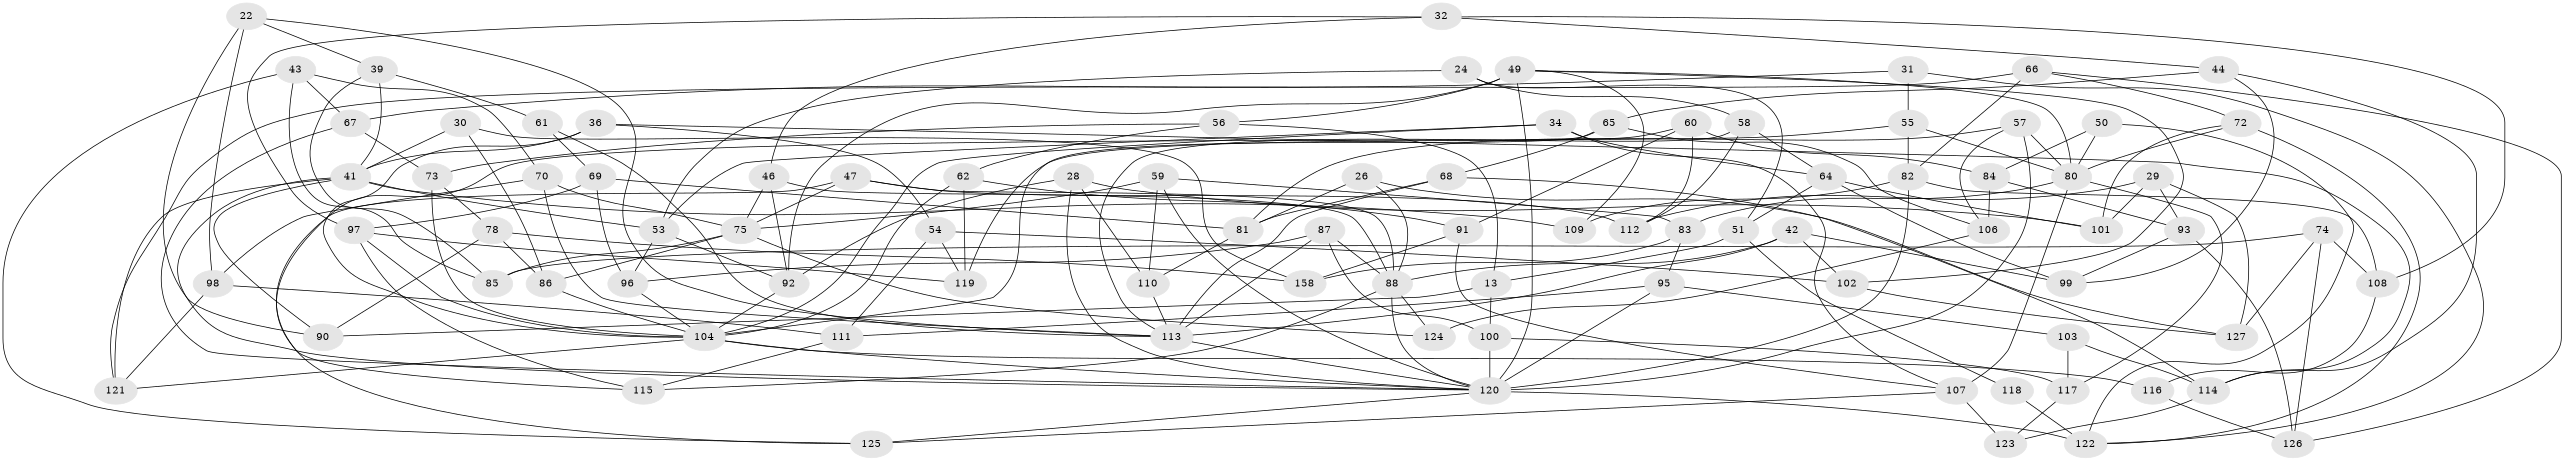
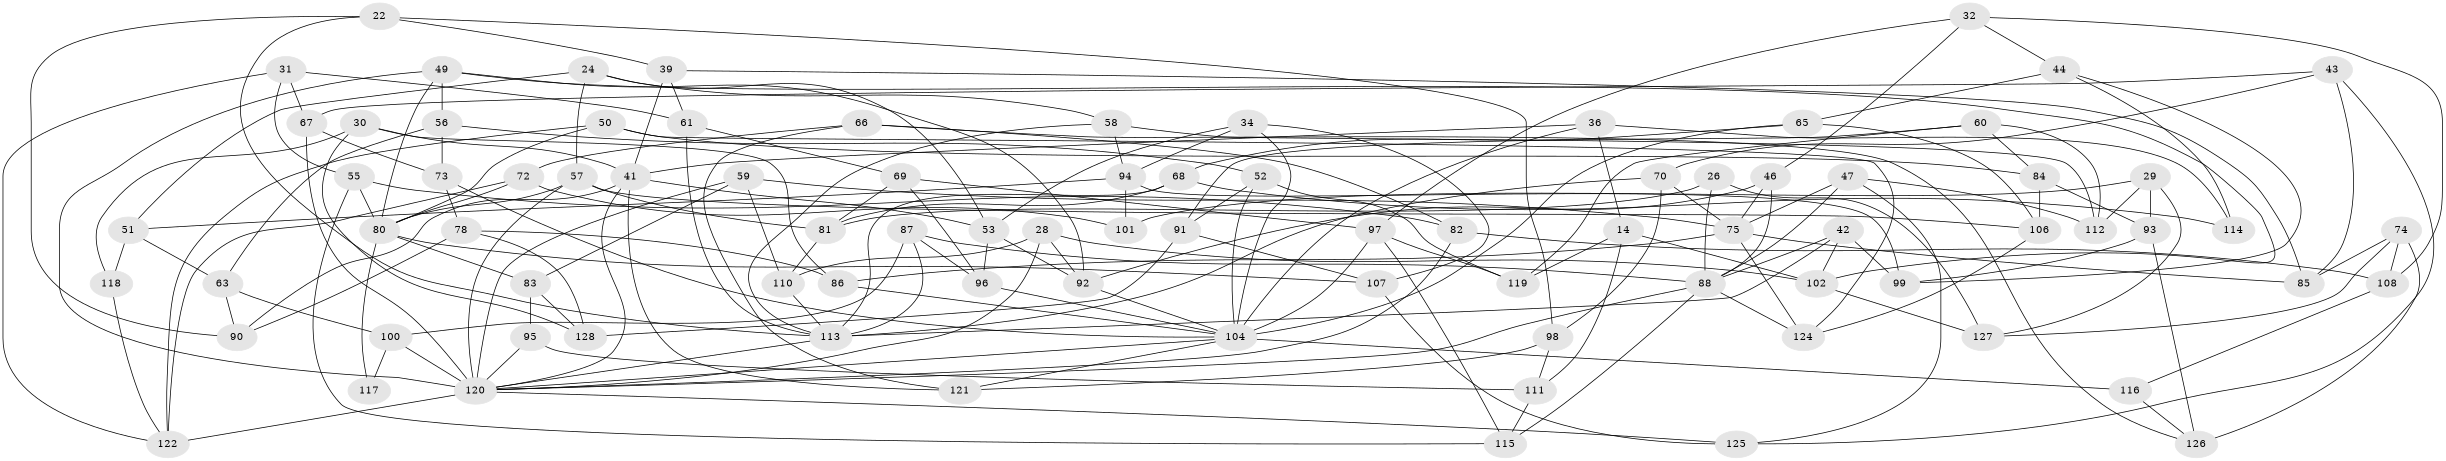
edge "31" -- "61": added
edge "24" -- "57": added
edge "50" -- "124": added
edge "30" -- "118": added
node "62": label "62" -> "52"
node "64": label "64" -> "94"
edge "28" -- "101": now "28" -- "102"
node "54": label "54" -> "14"
node "109": removed
node "158": label "158" -> "128"
node "13": label "13" -> "63"
node "103": removed
node "123": removed
